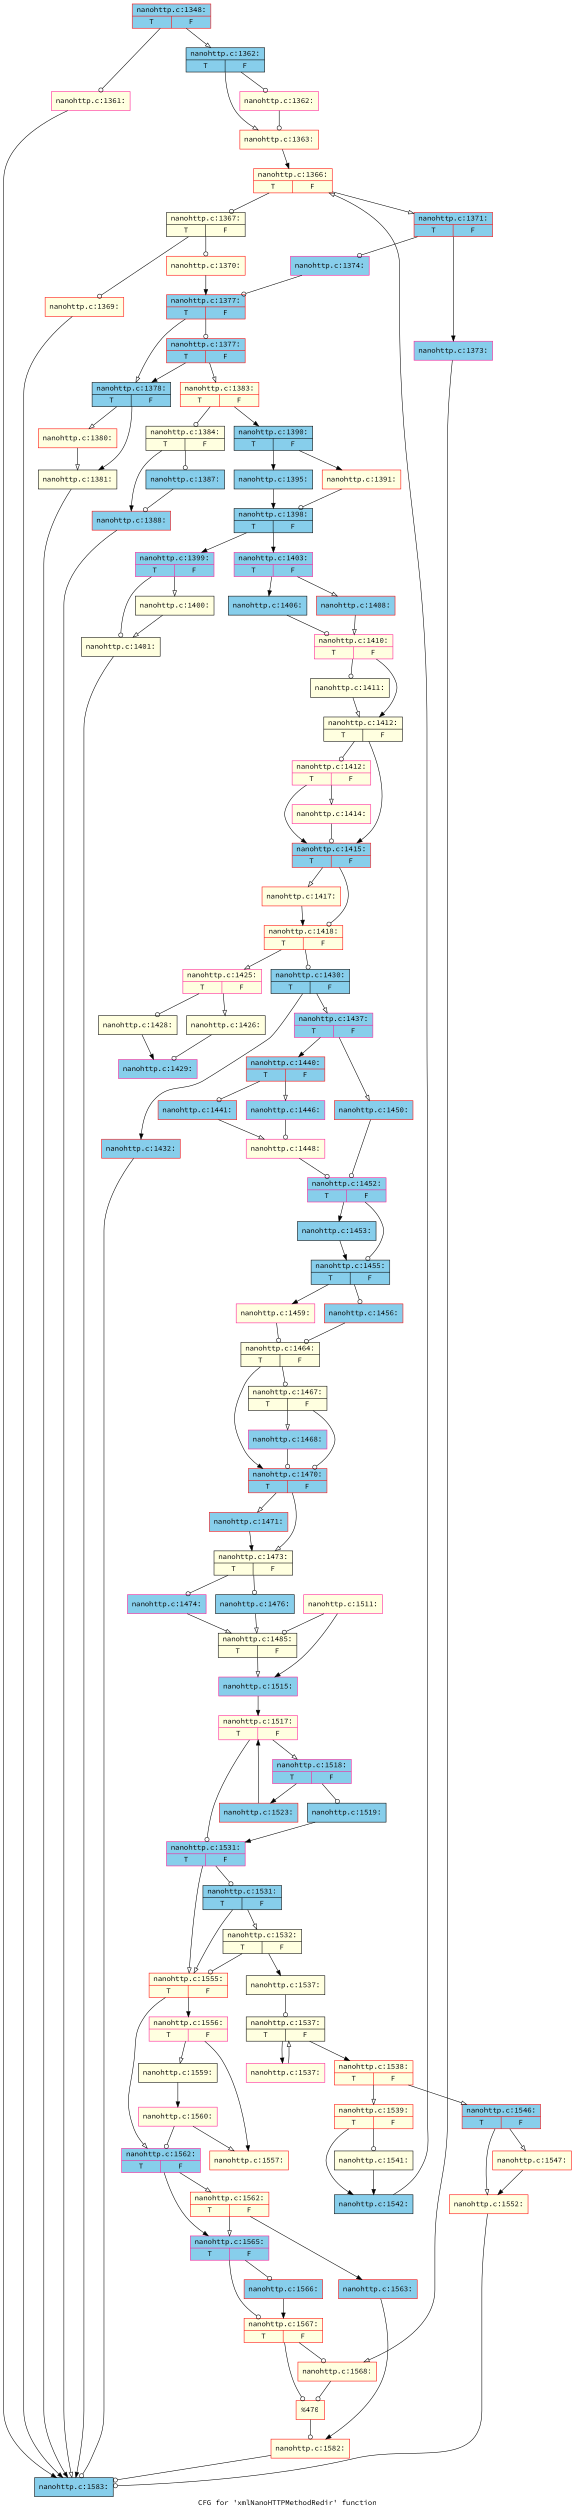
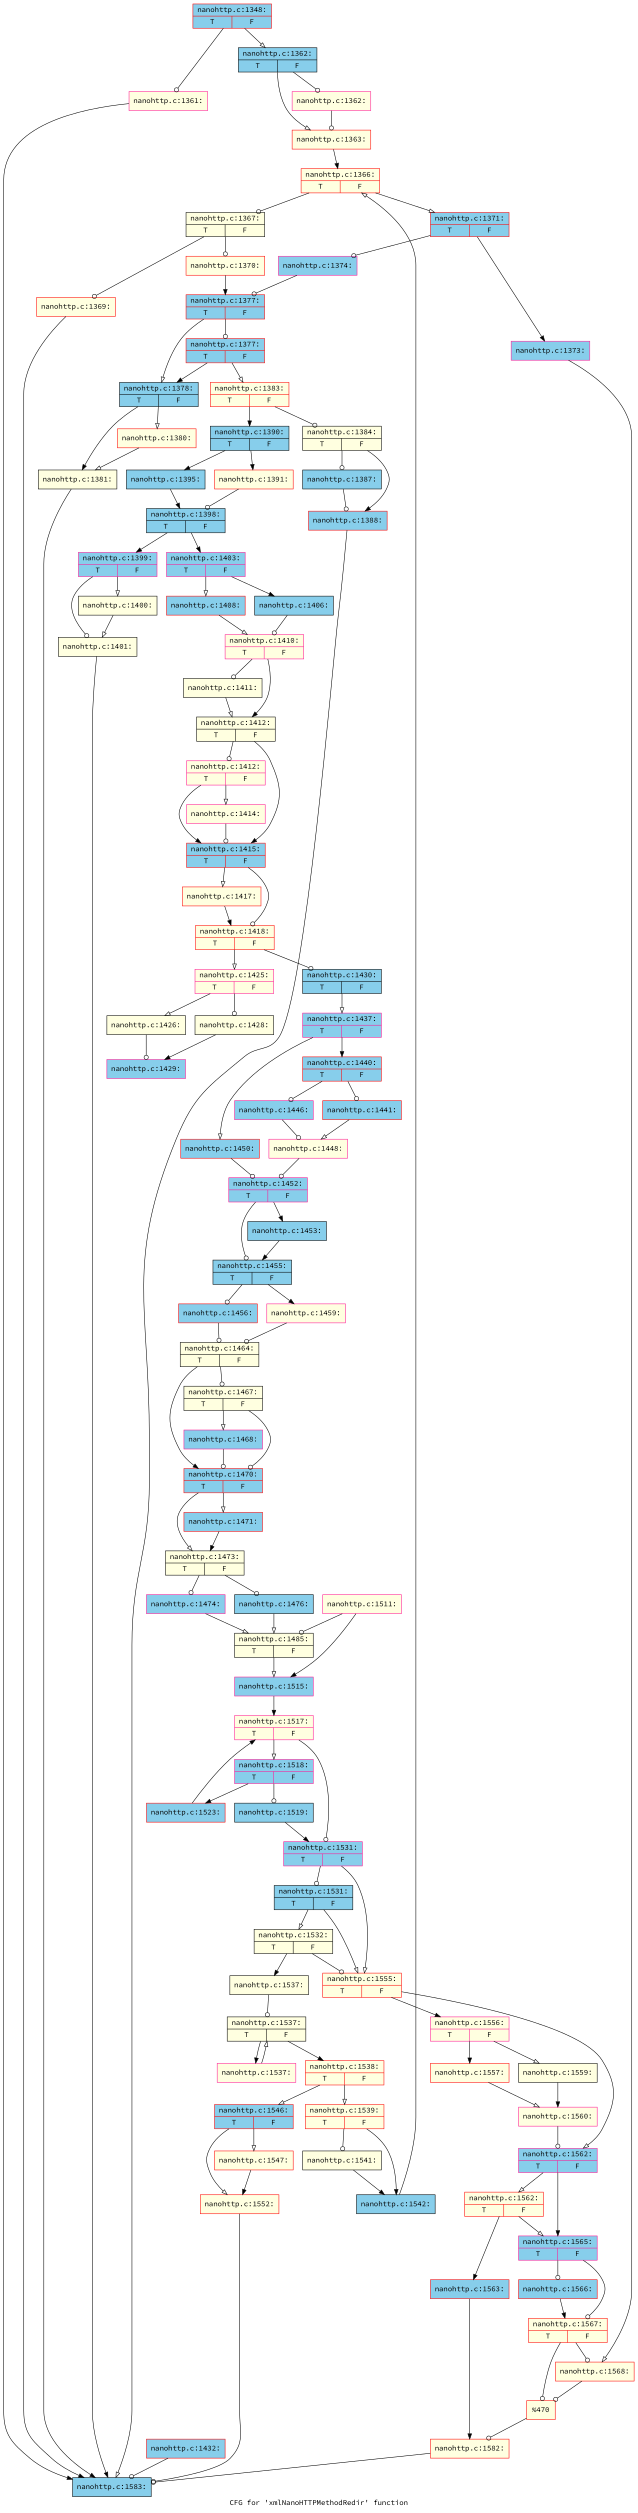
edge "nanohttp.c:1430:" -> "nanohttp.c:1432:": removed
edge "nanohttp.c:1440:" -> "nanohttp.c:1446:": arrowhead onormal -> odot
edge "nanohttp.c:1560:" -> "nanohttp.c:1557:": reversed
